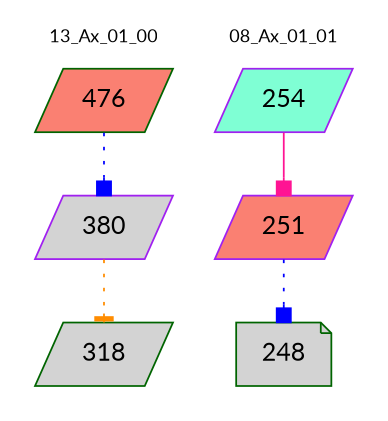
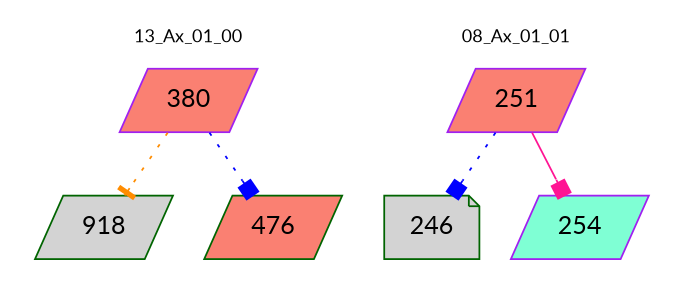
edge "476" -> "380": reversed
edge "254" -> "251": reversed
node "380": fillcolor lightgrey -> salmon
node "318": label "318" -> "918"
node "248": label "248" -> "246"
